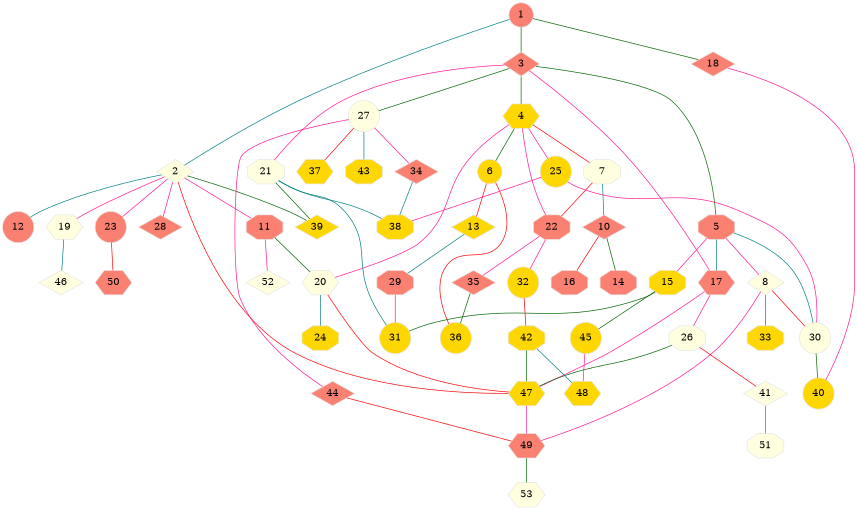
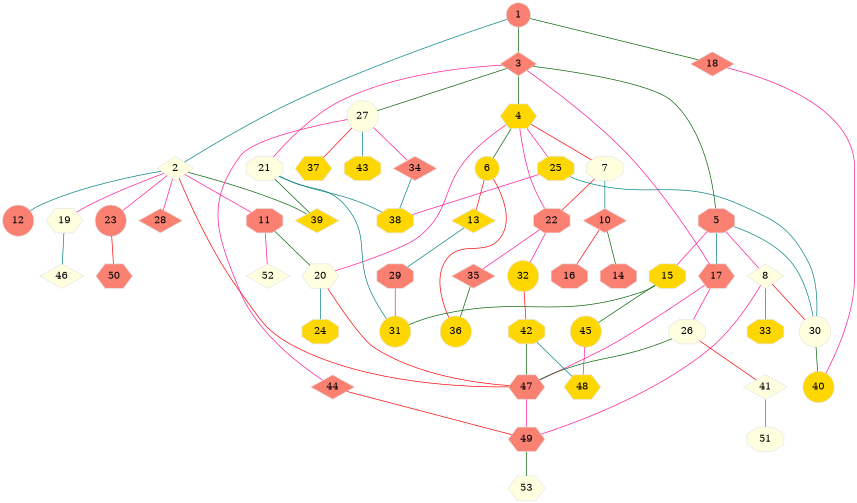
node "25": shape circle -> octagon
edge "25" -- "30": color deeppink -> teal
node "47": fillcolor gold -> salmon
